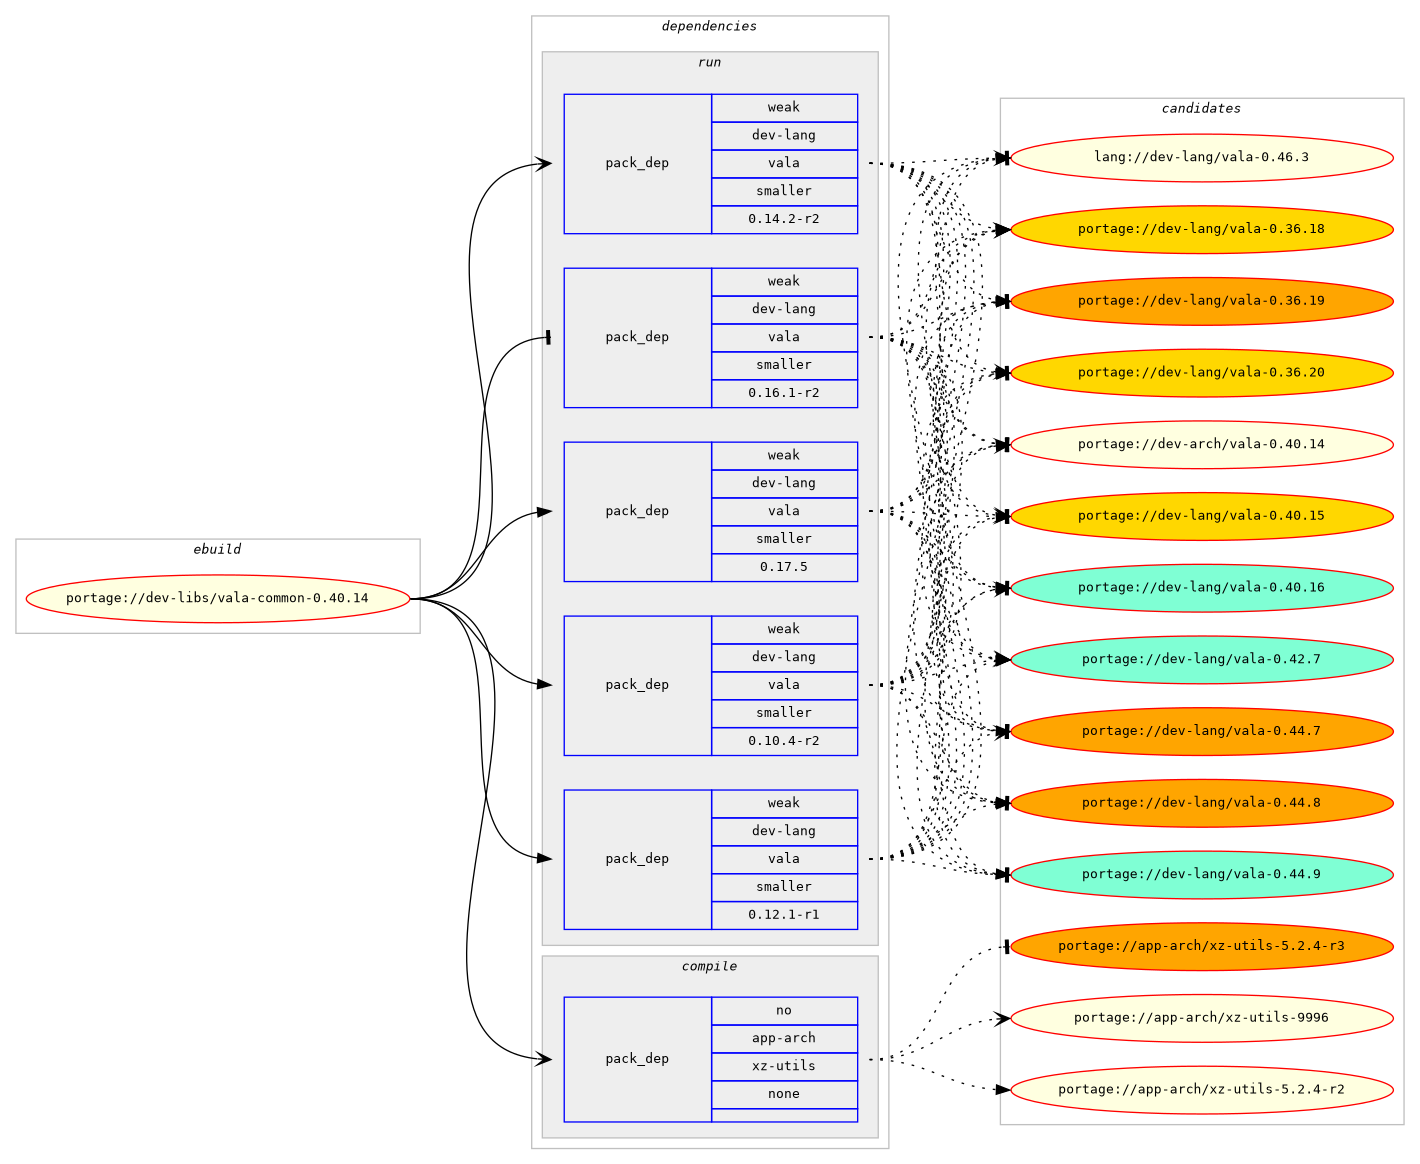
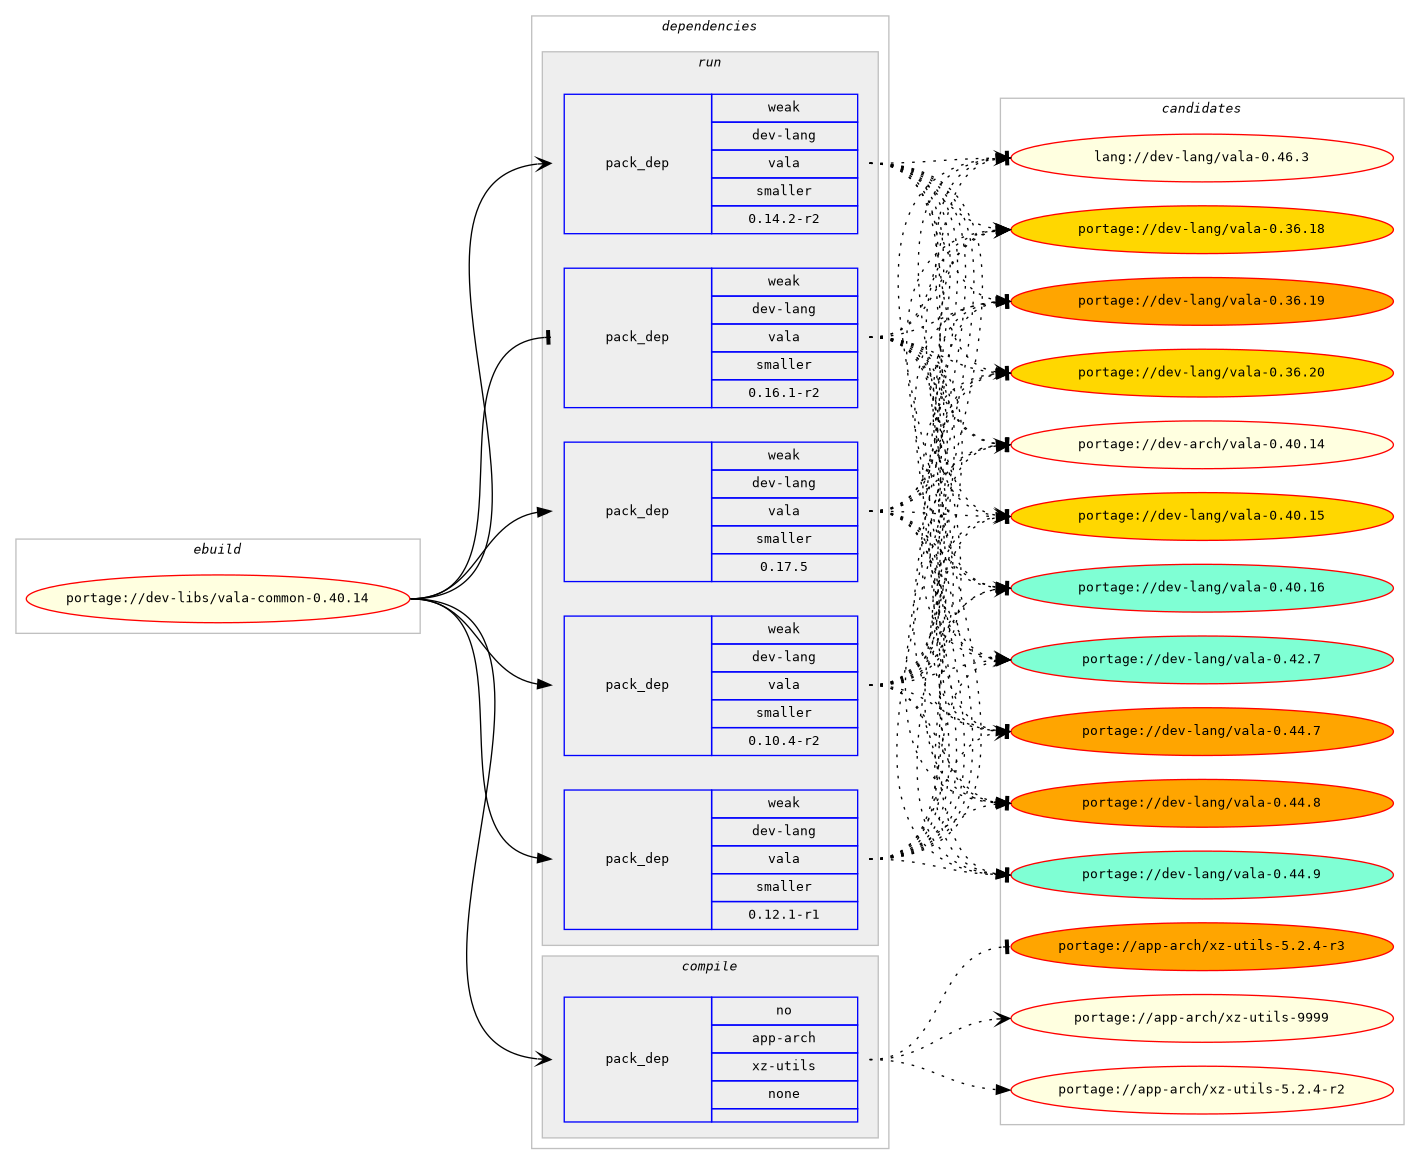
node "portage://app-arch/xz-utils-9996": label "portage://app-arch/xz-utils-9996" -> "portage://app-arch/xz-utils-9999"
